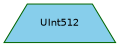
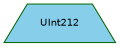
node "UInt512": label "UInt512" -> "UInt212"
